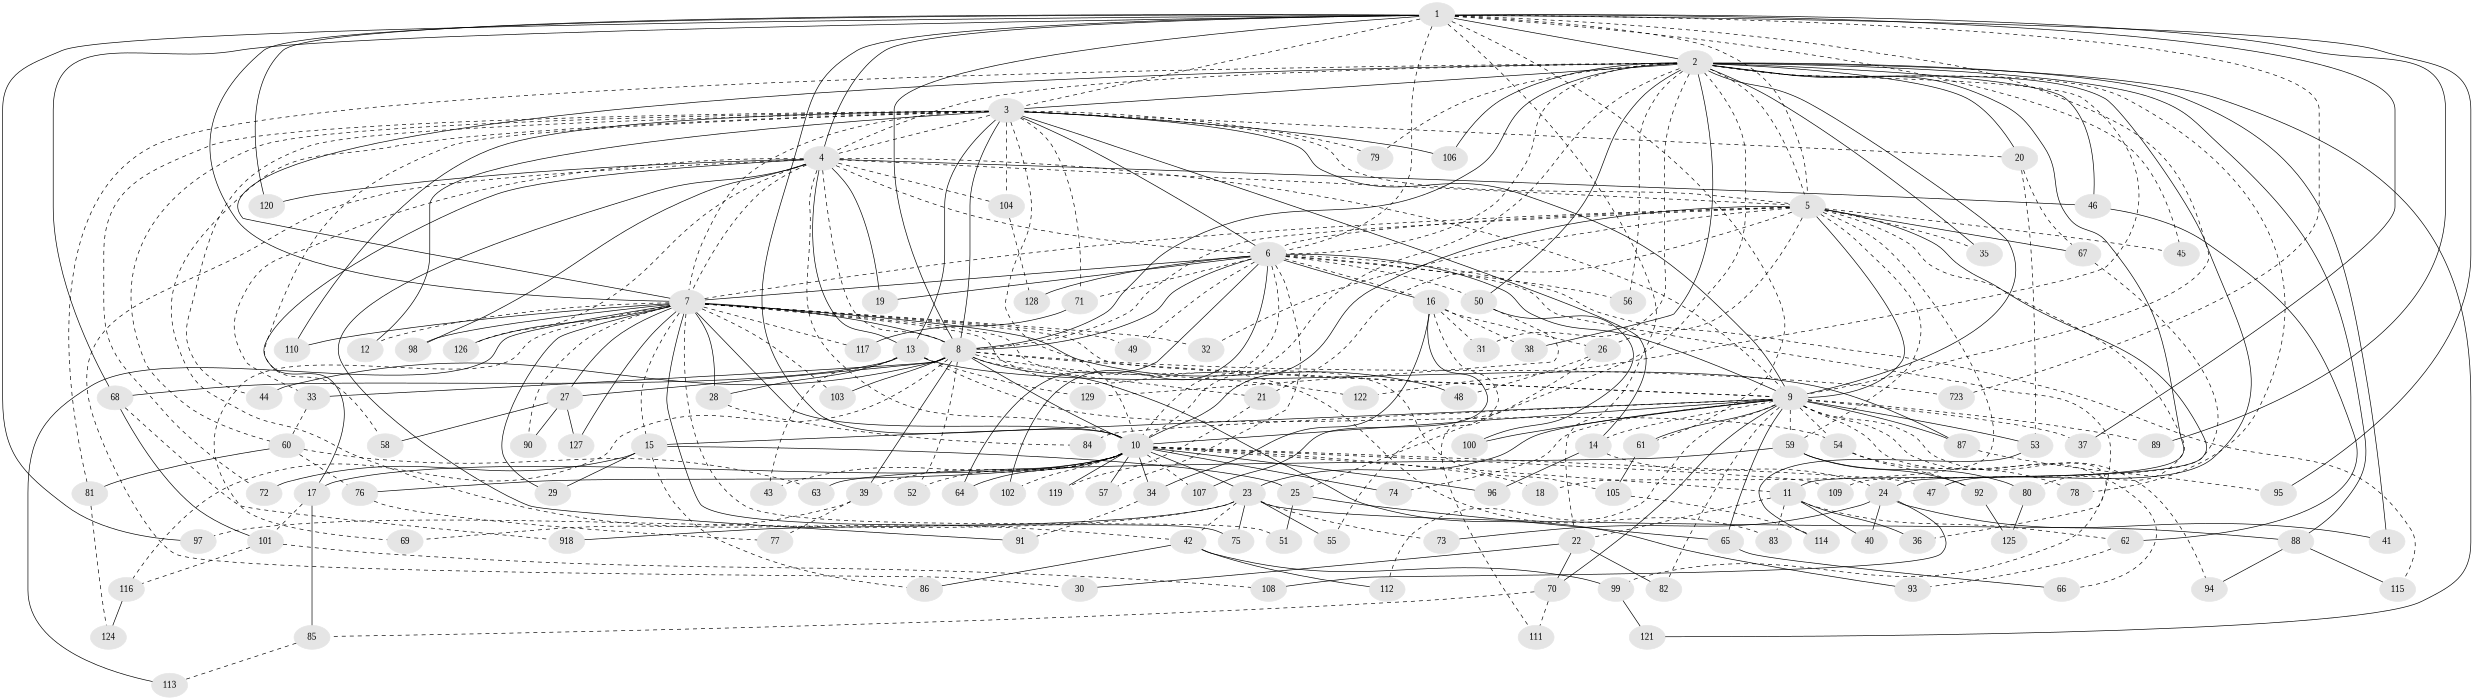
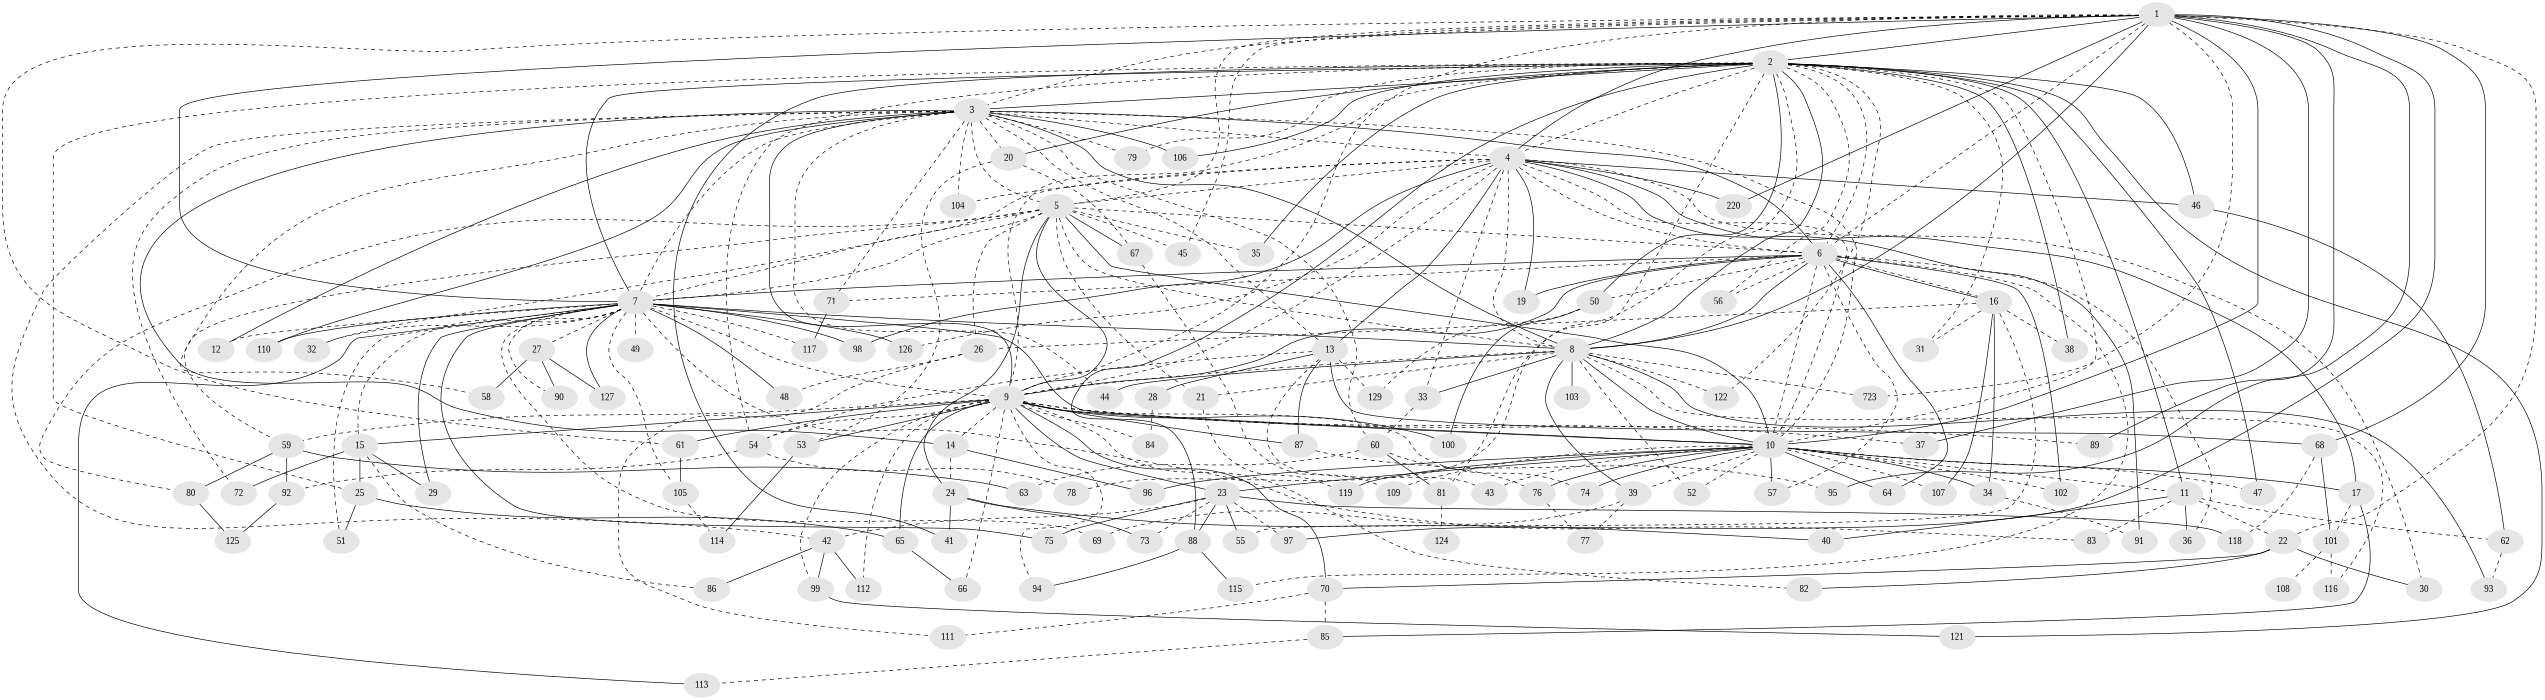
edge "2" -- "5": now "2" -- "54"
node "120": label "120" -> "220"
edge "2" -- "9": style solid -> dashed
edge "3" -- "13": style solid -> dashed
edge "6" -- "49": removed
node "128": removed
edge "7" -- "27": style solid -> dashed
edge "7" -- "103": removed
edge "7" -- "28": removed
edge "8" -- "27": removed
node "18": removed
node "918": label "918" -> "118"
edge "24" -- "108": removed
edge "116" -- "124": removed
